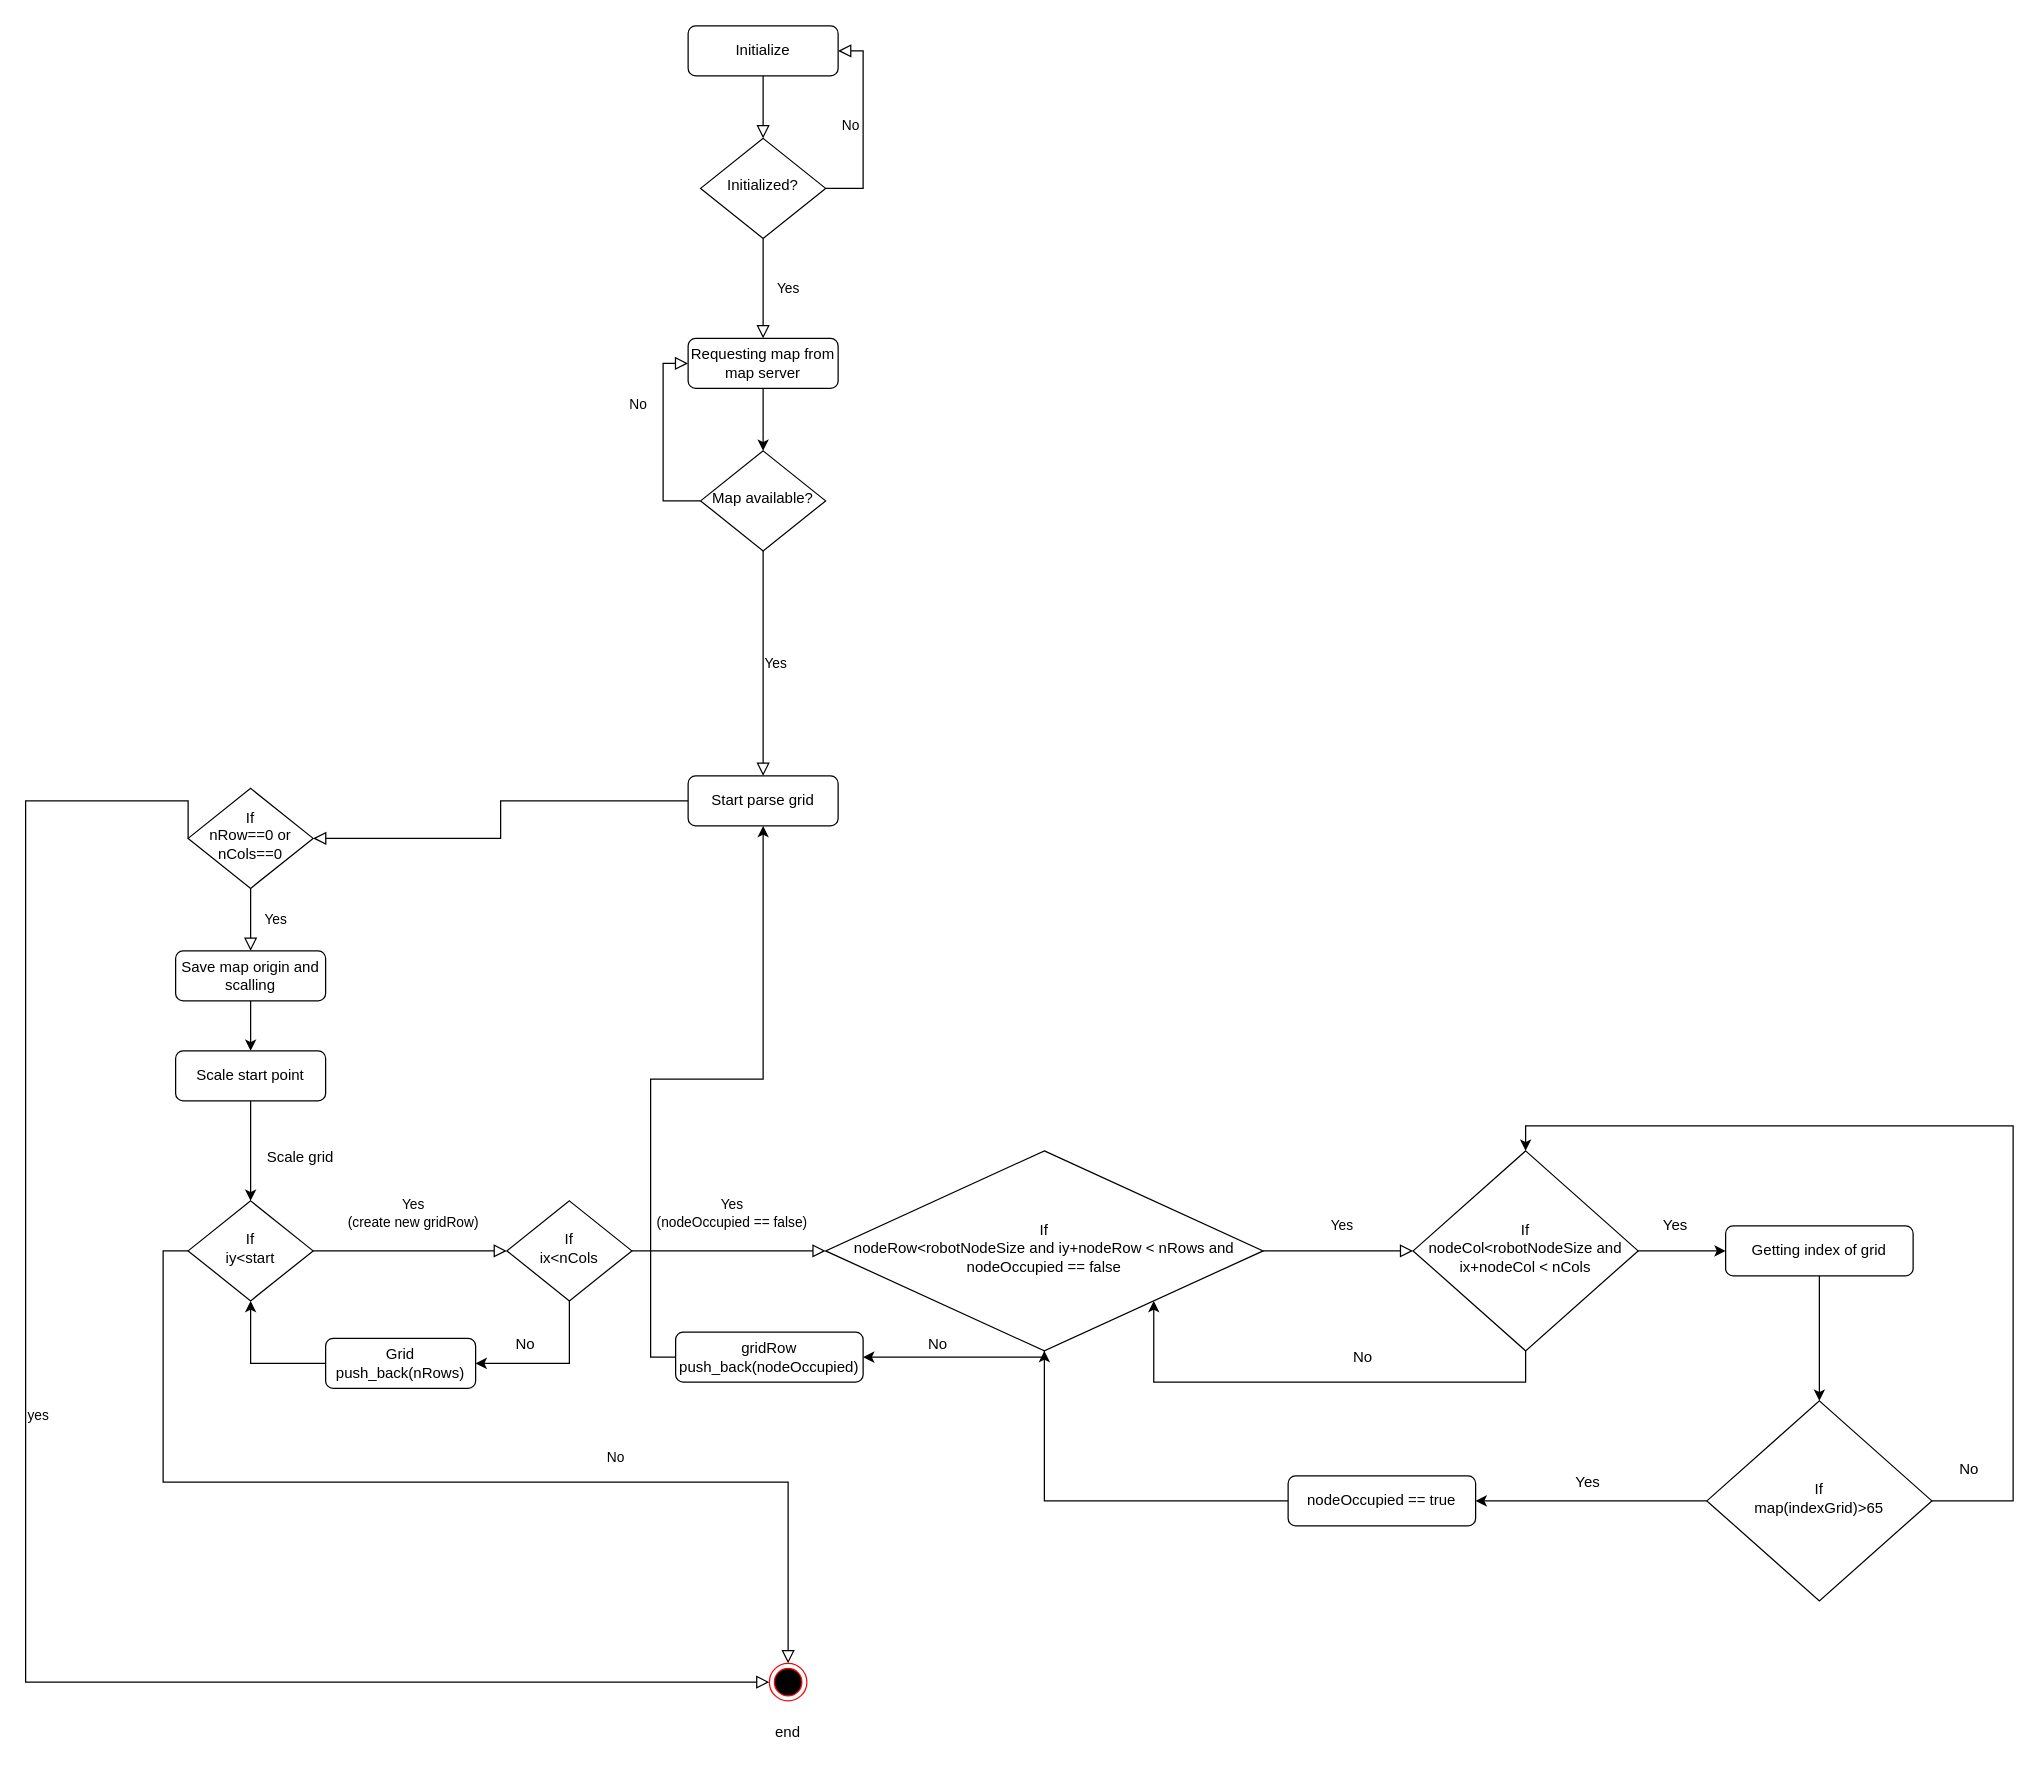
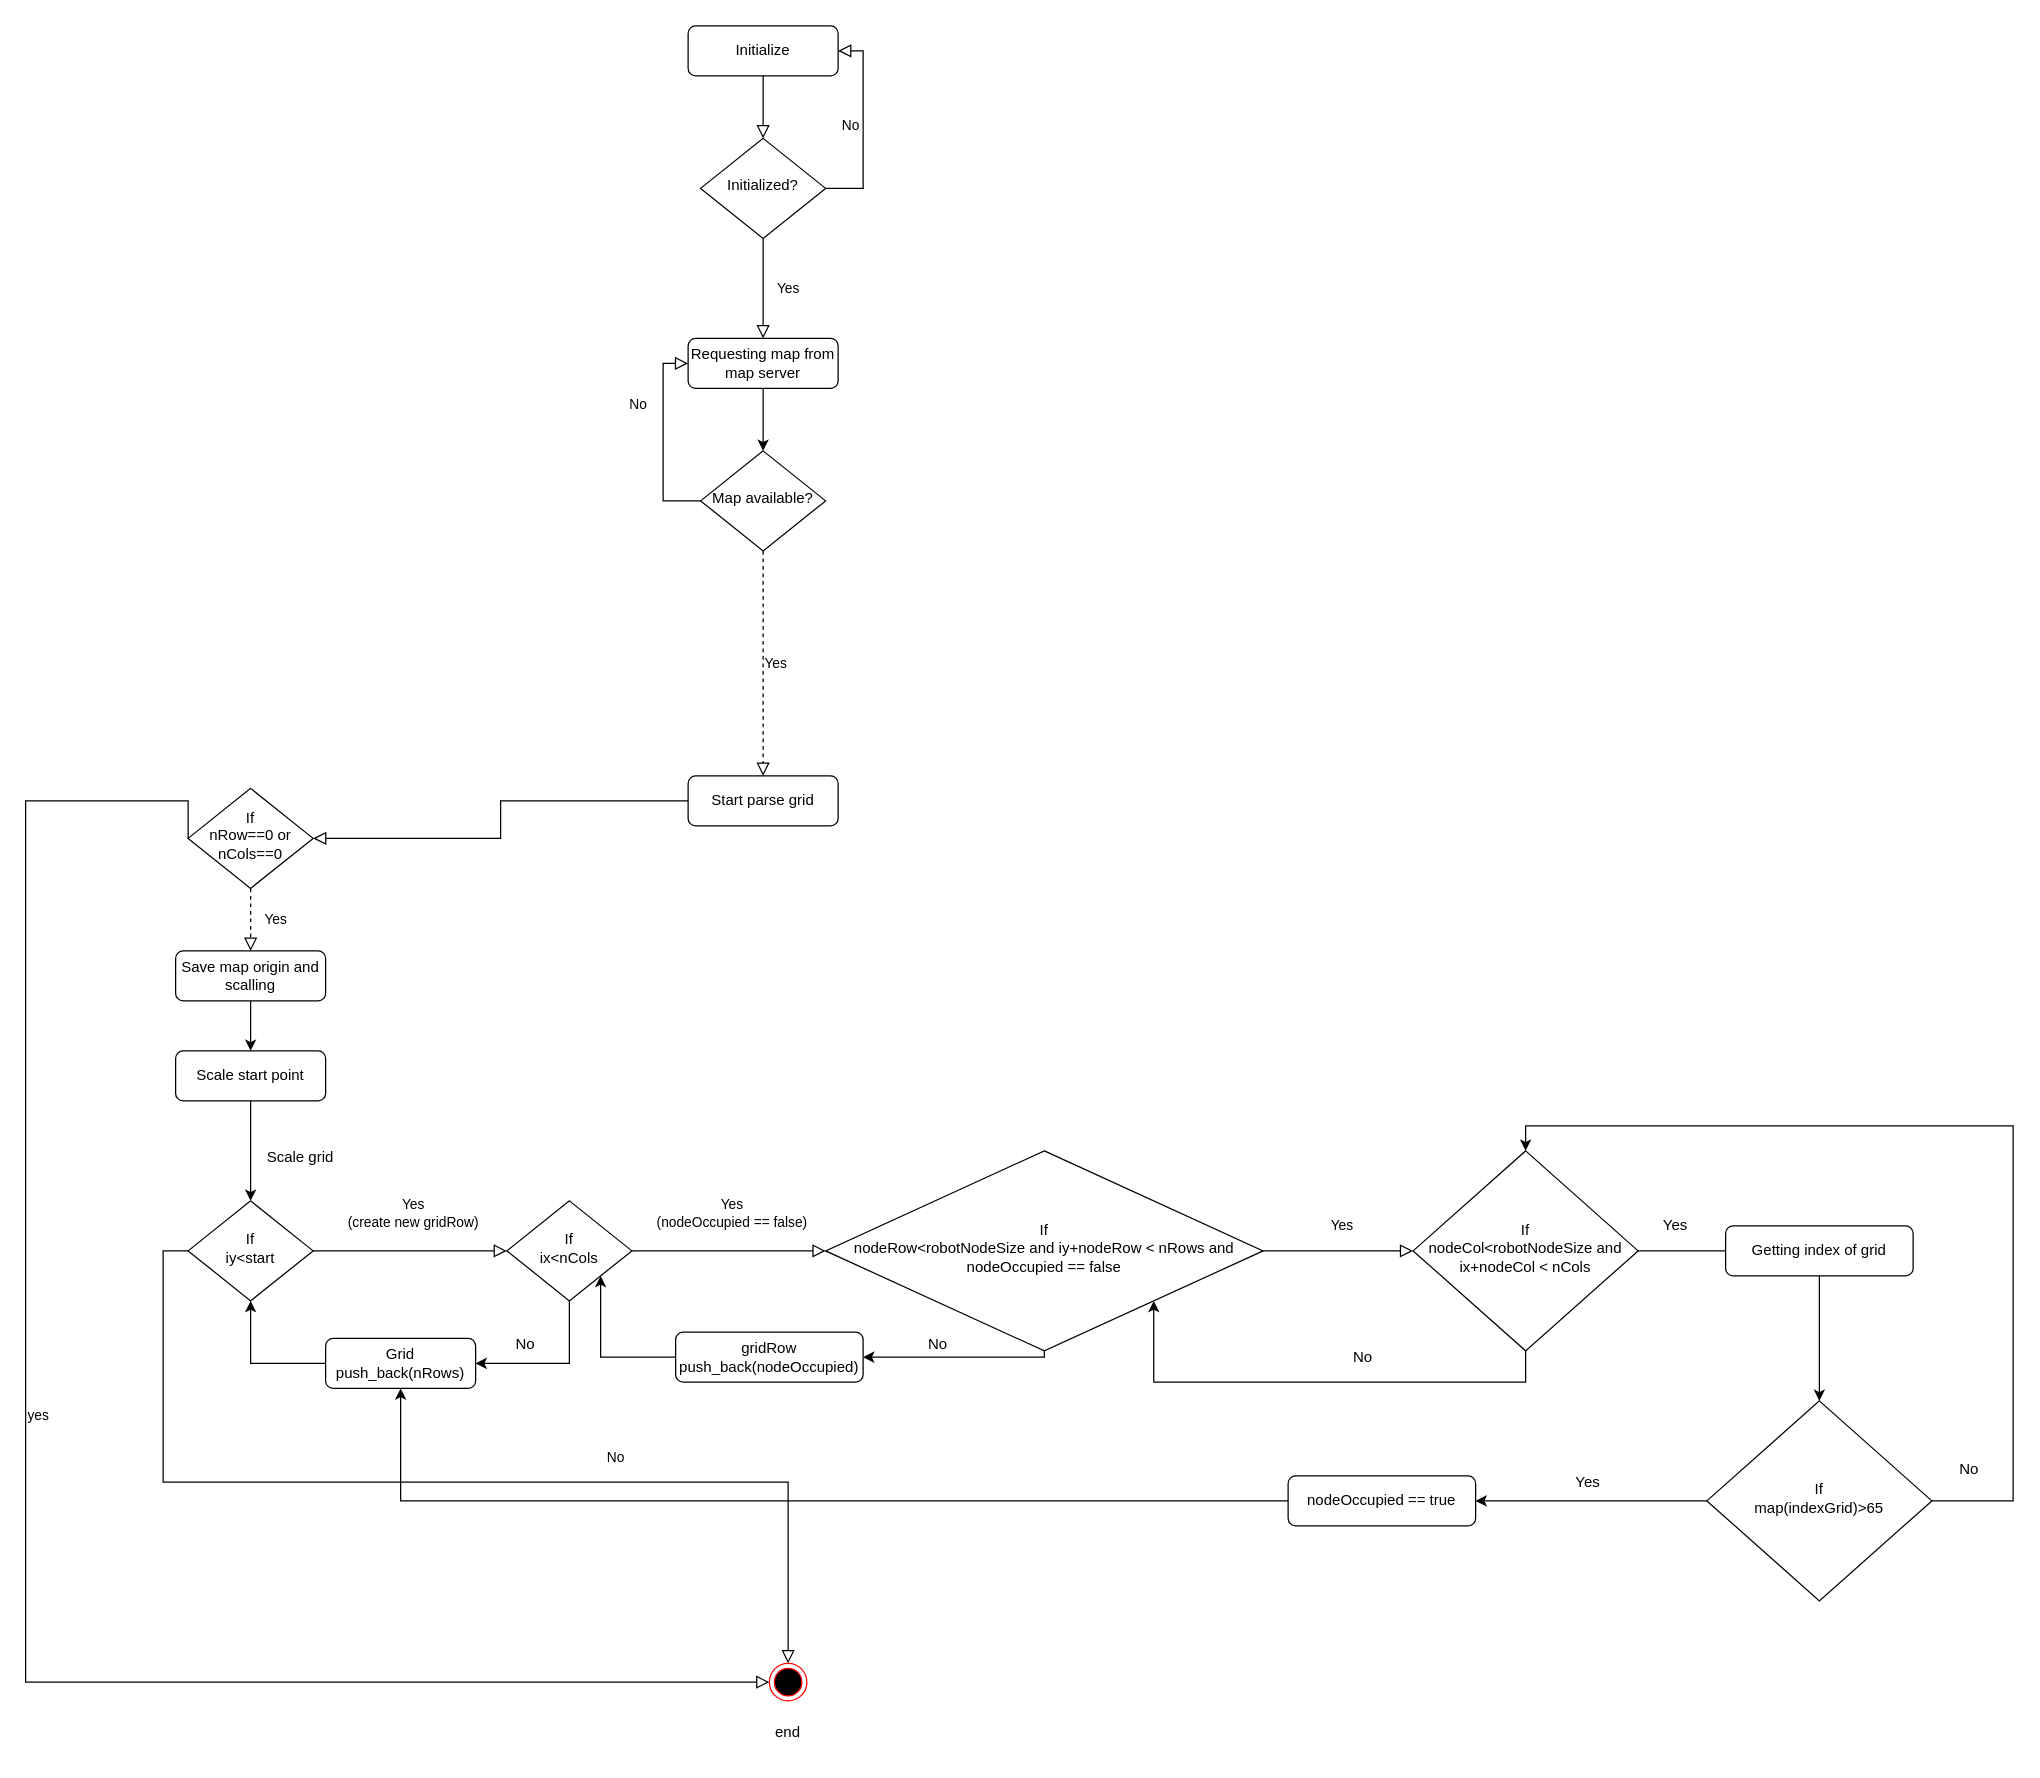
edge "Map available?" -> "Start parse grid": style solid -> dashed
edge "If nRow==0 or nCols==0" -> "Save map origin and scalling": style solid -> dashed
edge "gridRow push_back(nodeOccupied)" -> "Start parse grid": now "gridRow push_back(nodeOccupied)" -> "If ix<nCols"
edge "If nodeCol<robotNodeSize and ix+nodeCol < nCols" -> "Getting index of grid": arrowhead classic -> none
edge "nodeOccupied == true" -> "If nodeRow<robotNodeSize and iy+nodeRow < nRows and nodeOccupied == false": now "nodeOccupied == true" -> "Grid push_back(nRows)"
